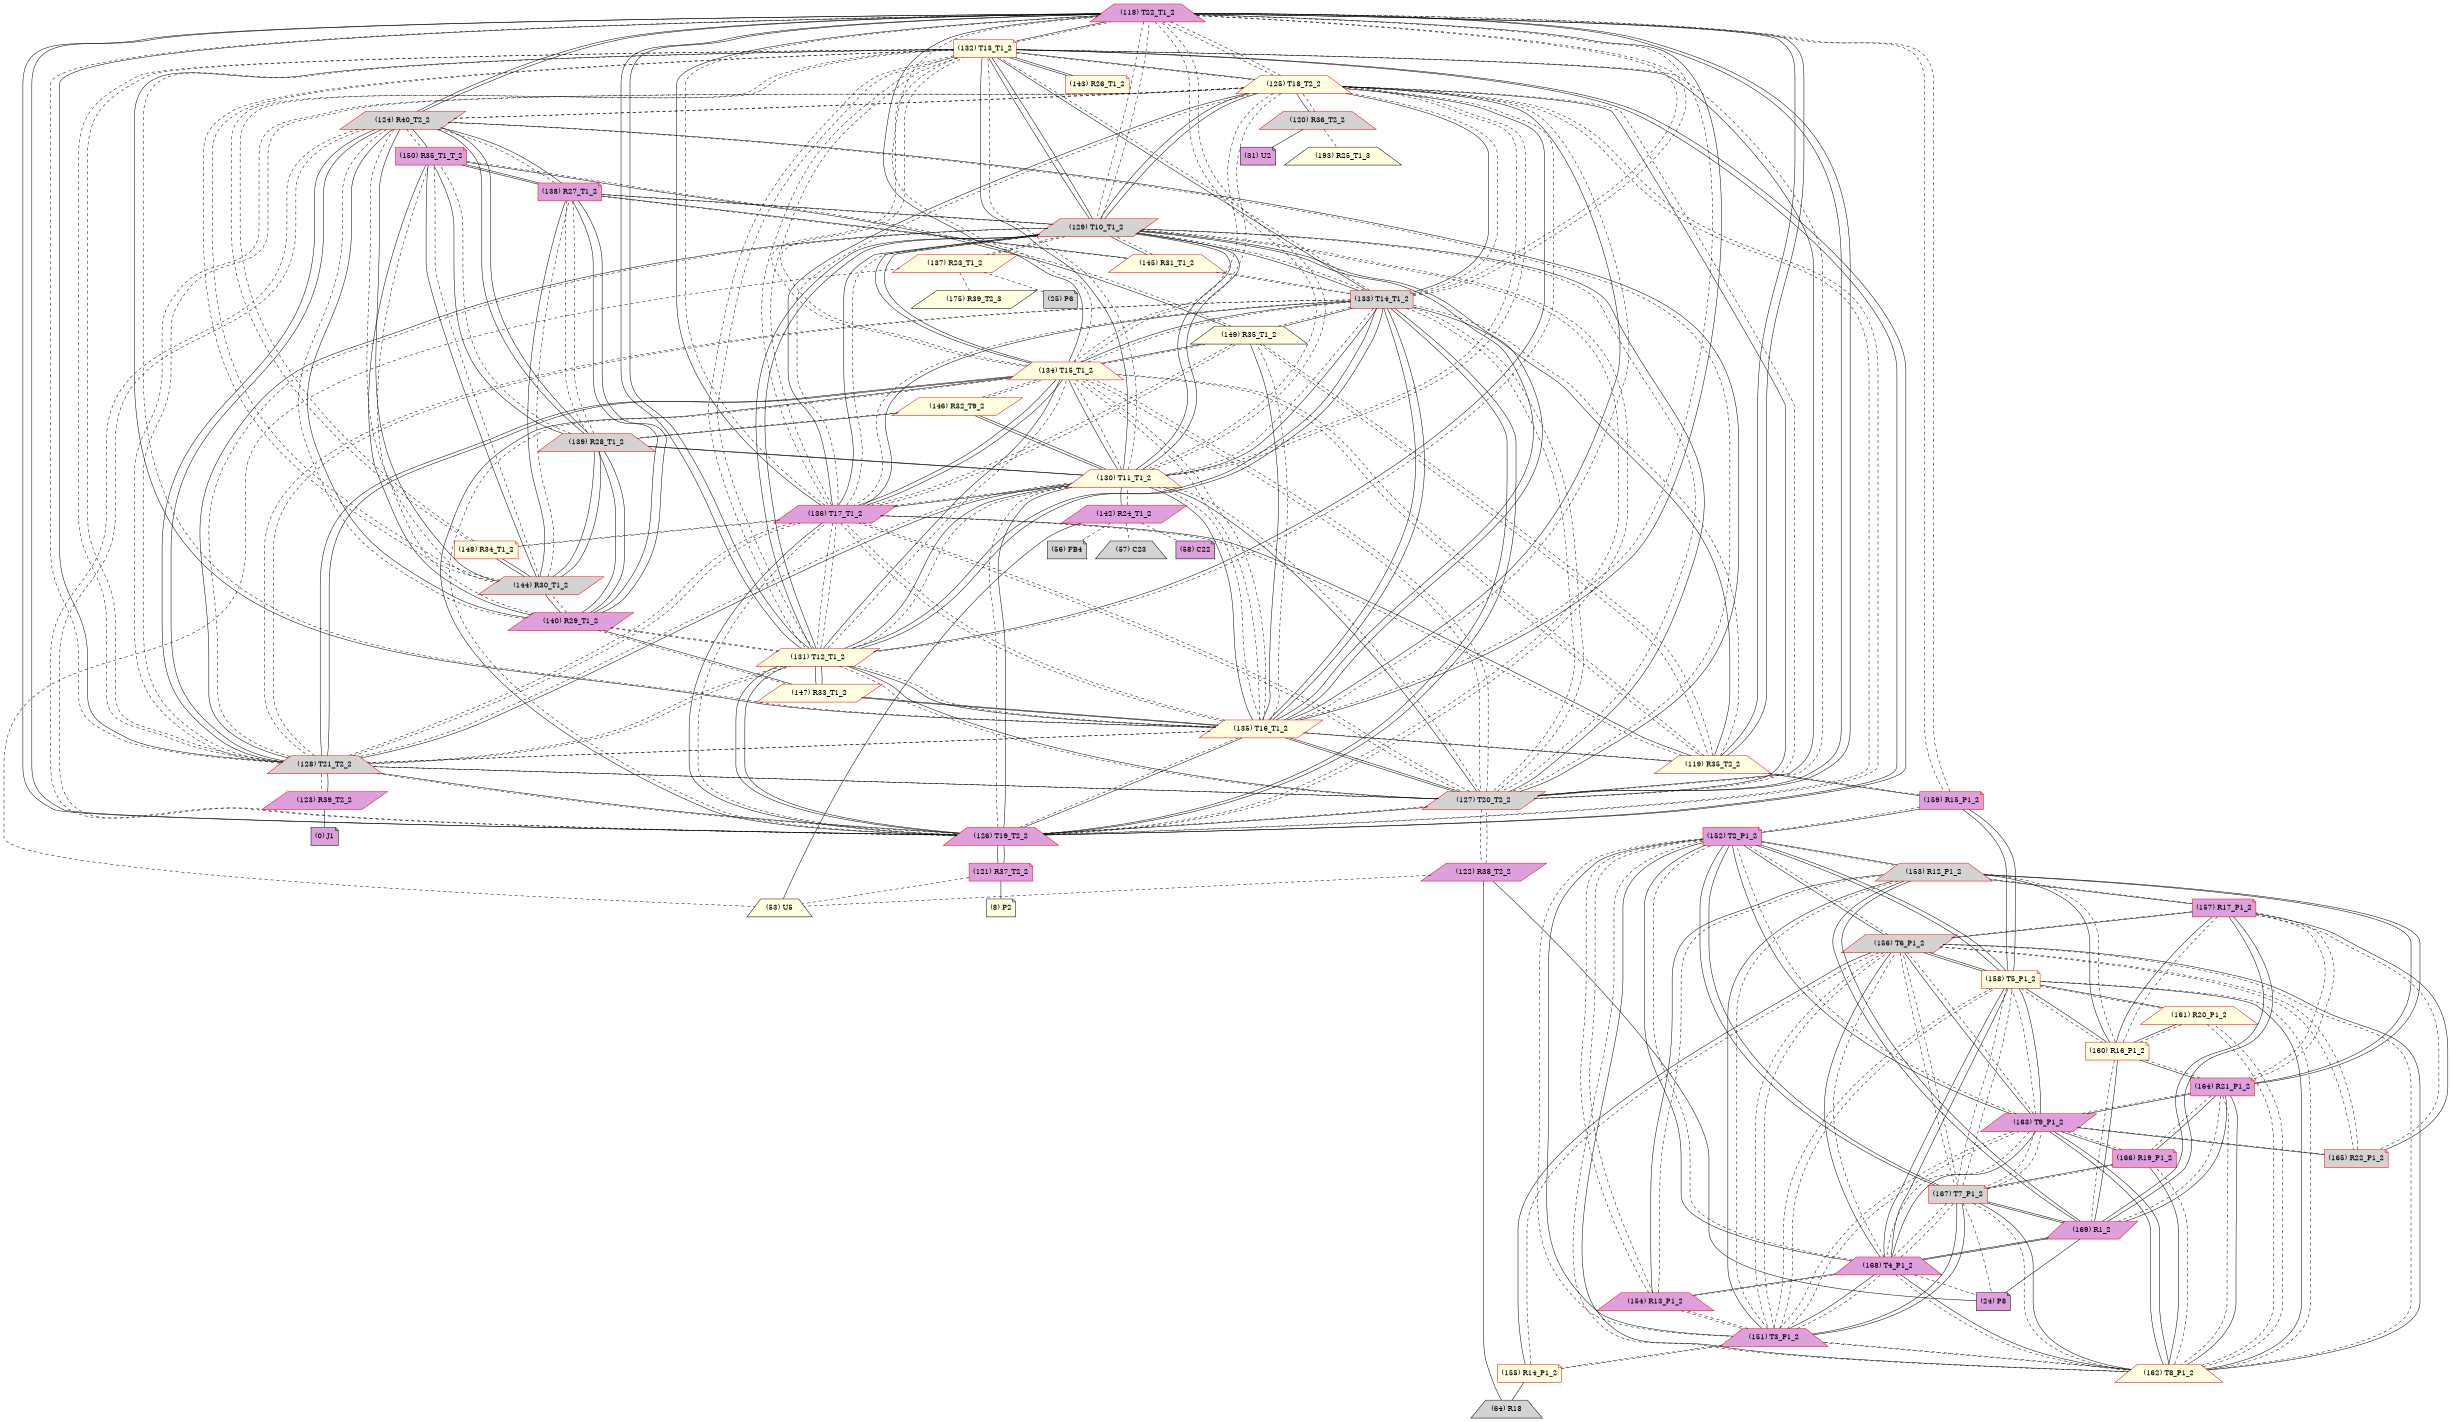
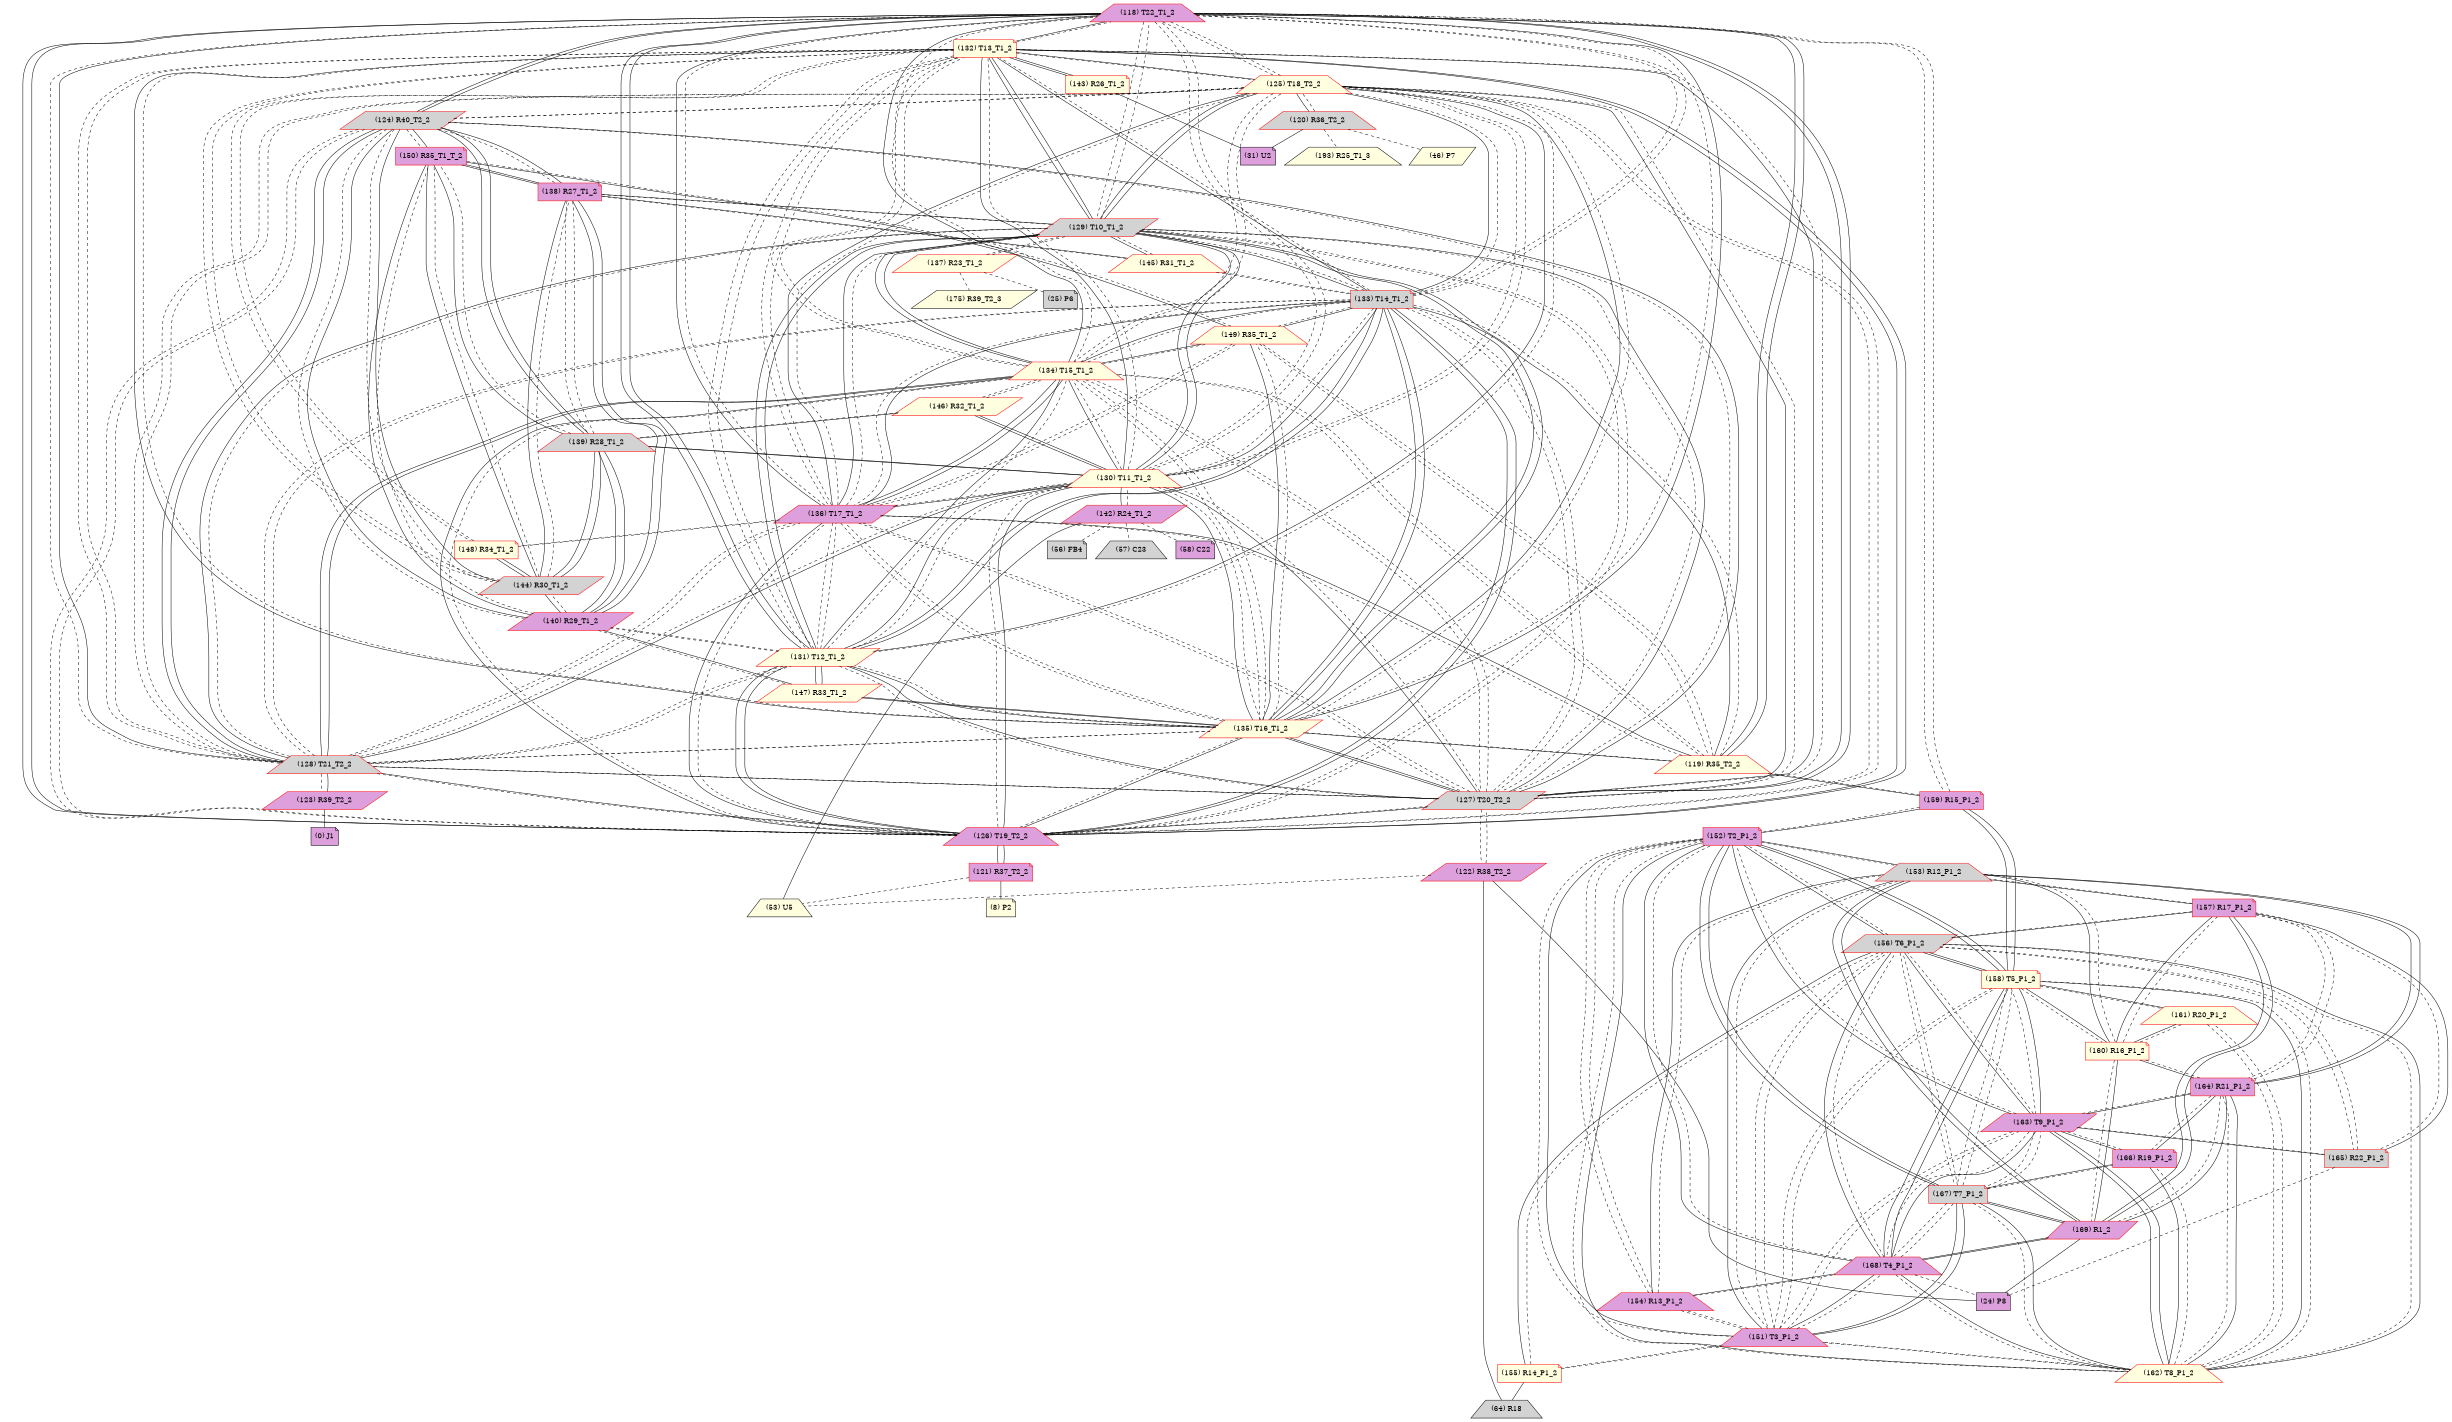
edge "(143) R26_T1_2" -- "(31) U2": added
node "(46) P7": added
node "(149) R35_T1_2": color black -> red
node "(146) R32_T9_2": label "(146) R32_T9_2" -> "(146) R32_T1_2"
edge "(137) R23_T1_2" -- "(53) U5": removed
edge "(167) T7_P1_2" -- "(24) P8": now "(165) R22_P1_2" -- "(24) P8"
